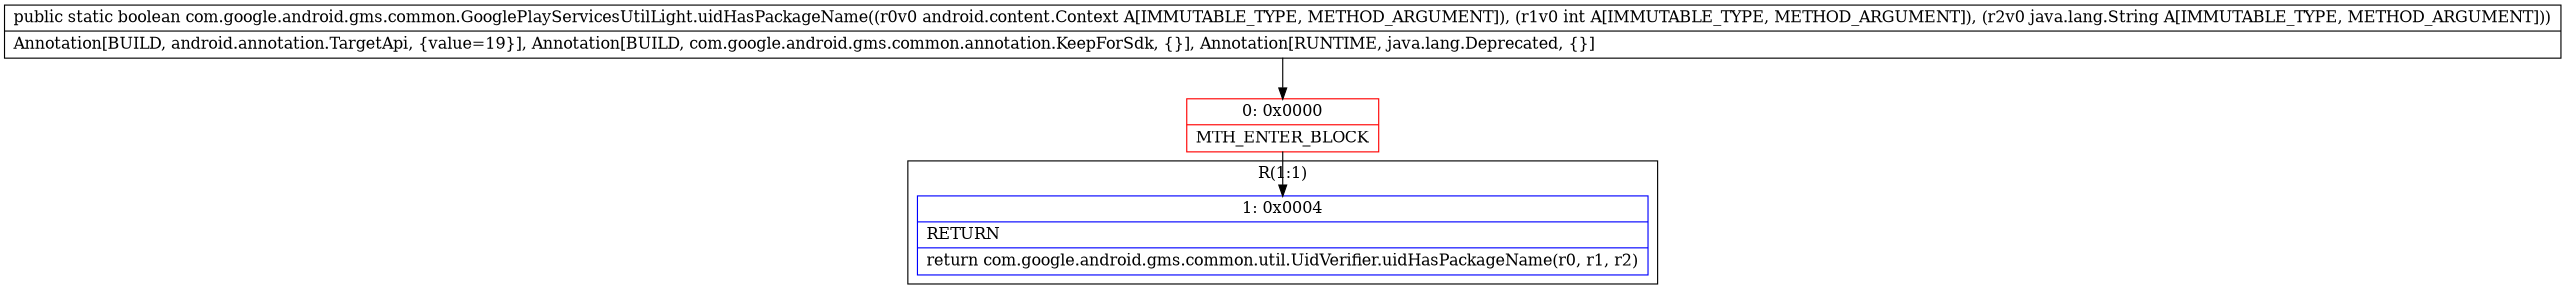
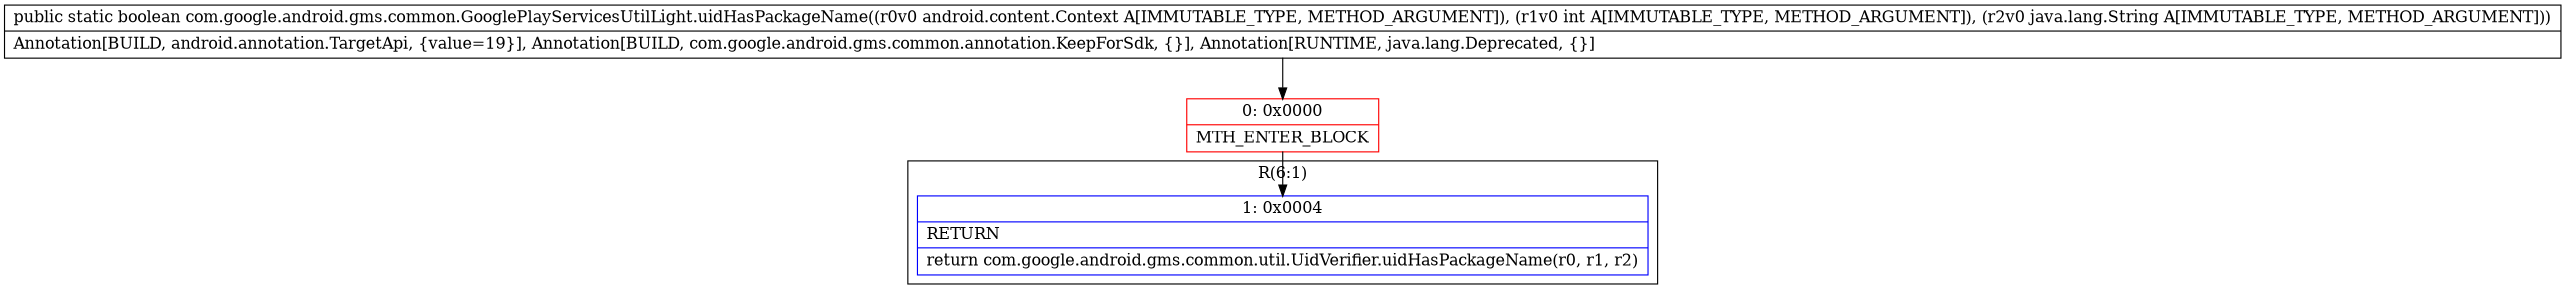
cluster "R(1:1)": label "R(1:1)" -> "R(6:1)"
